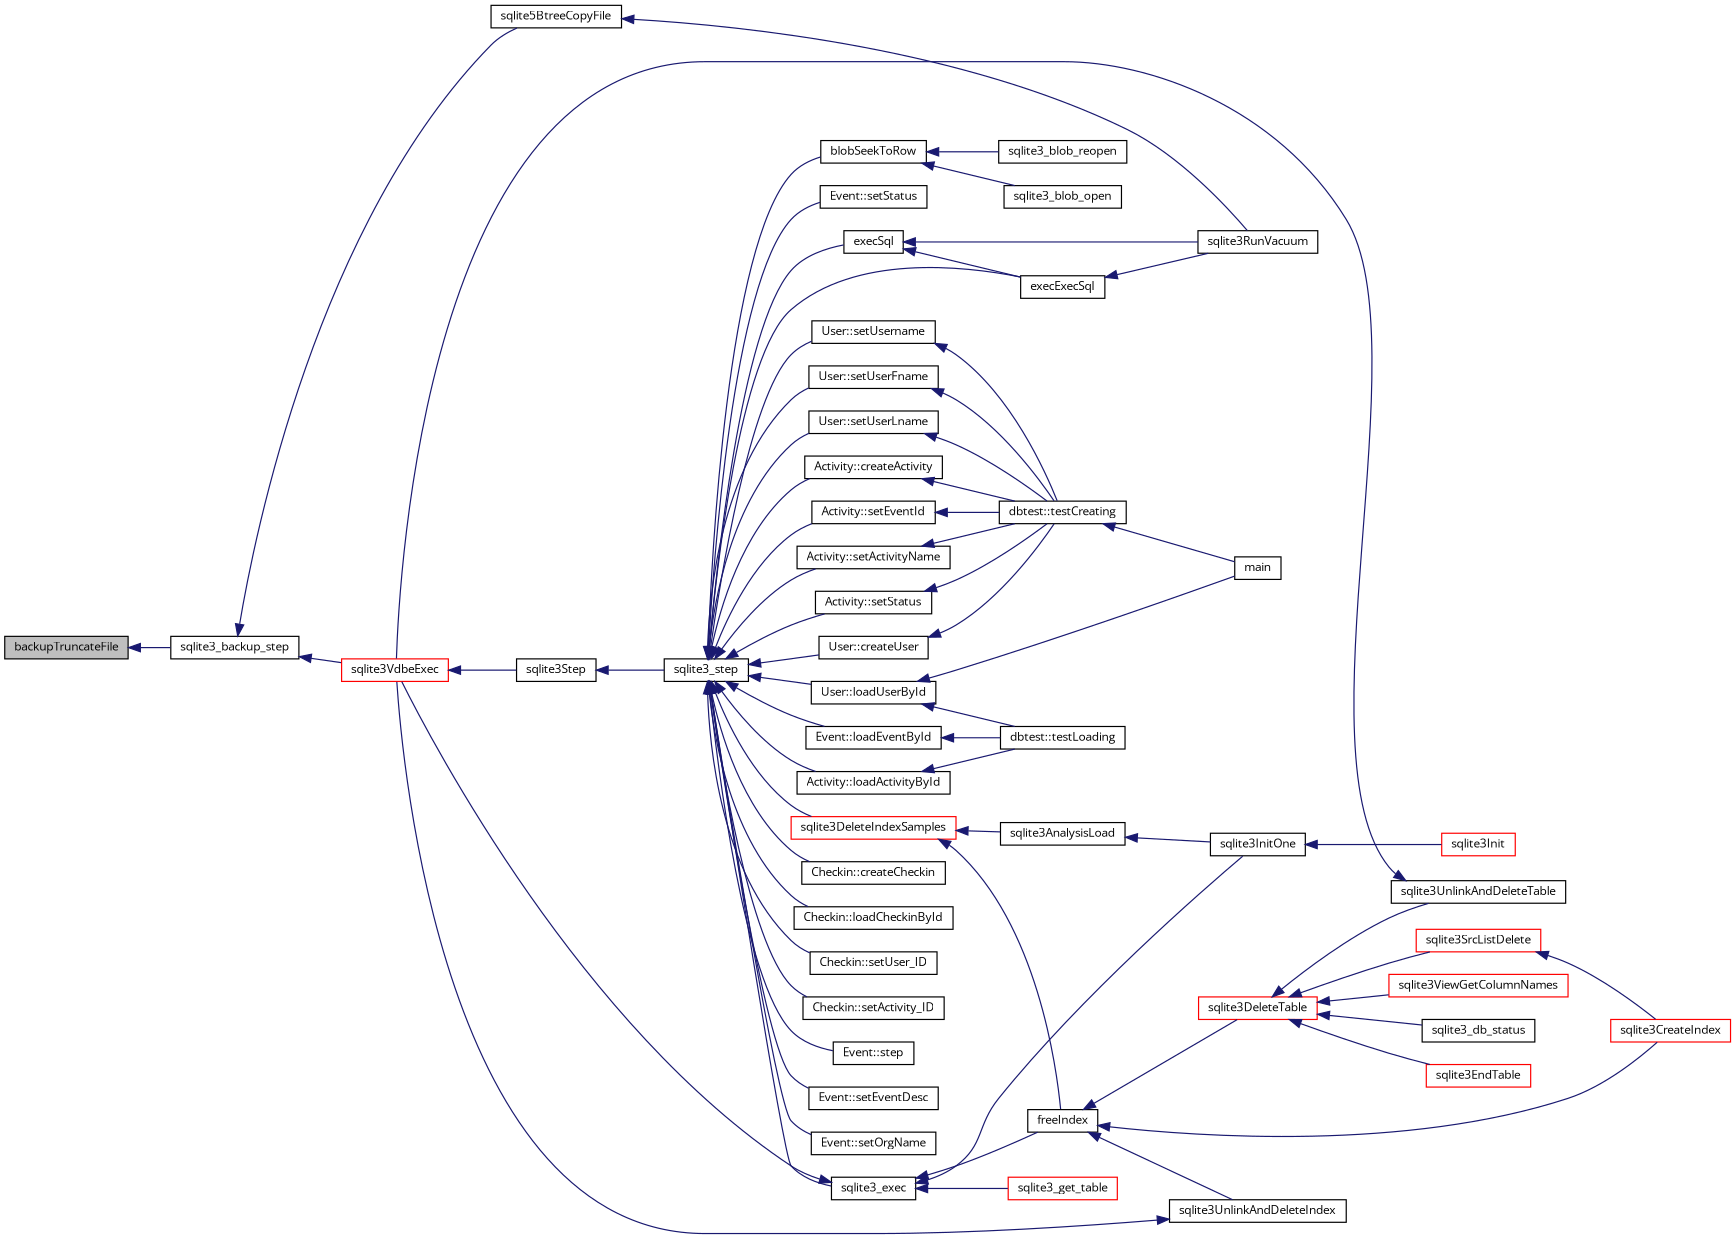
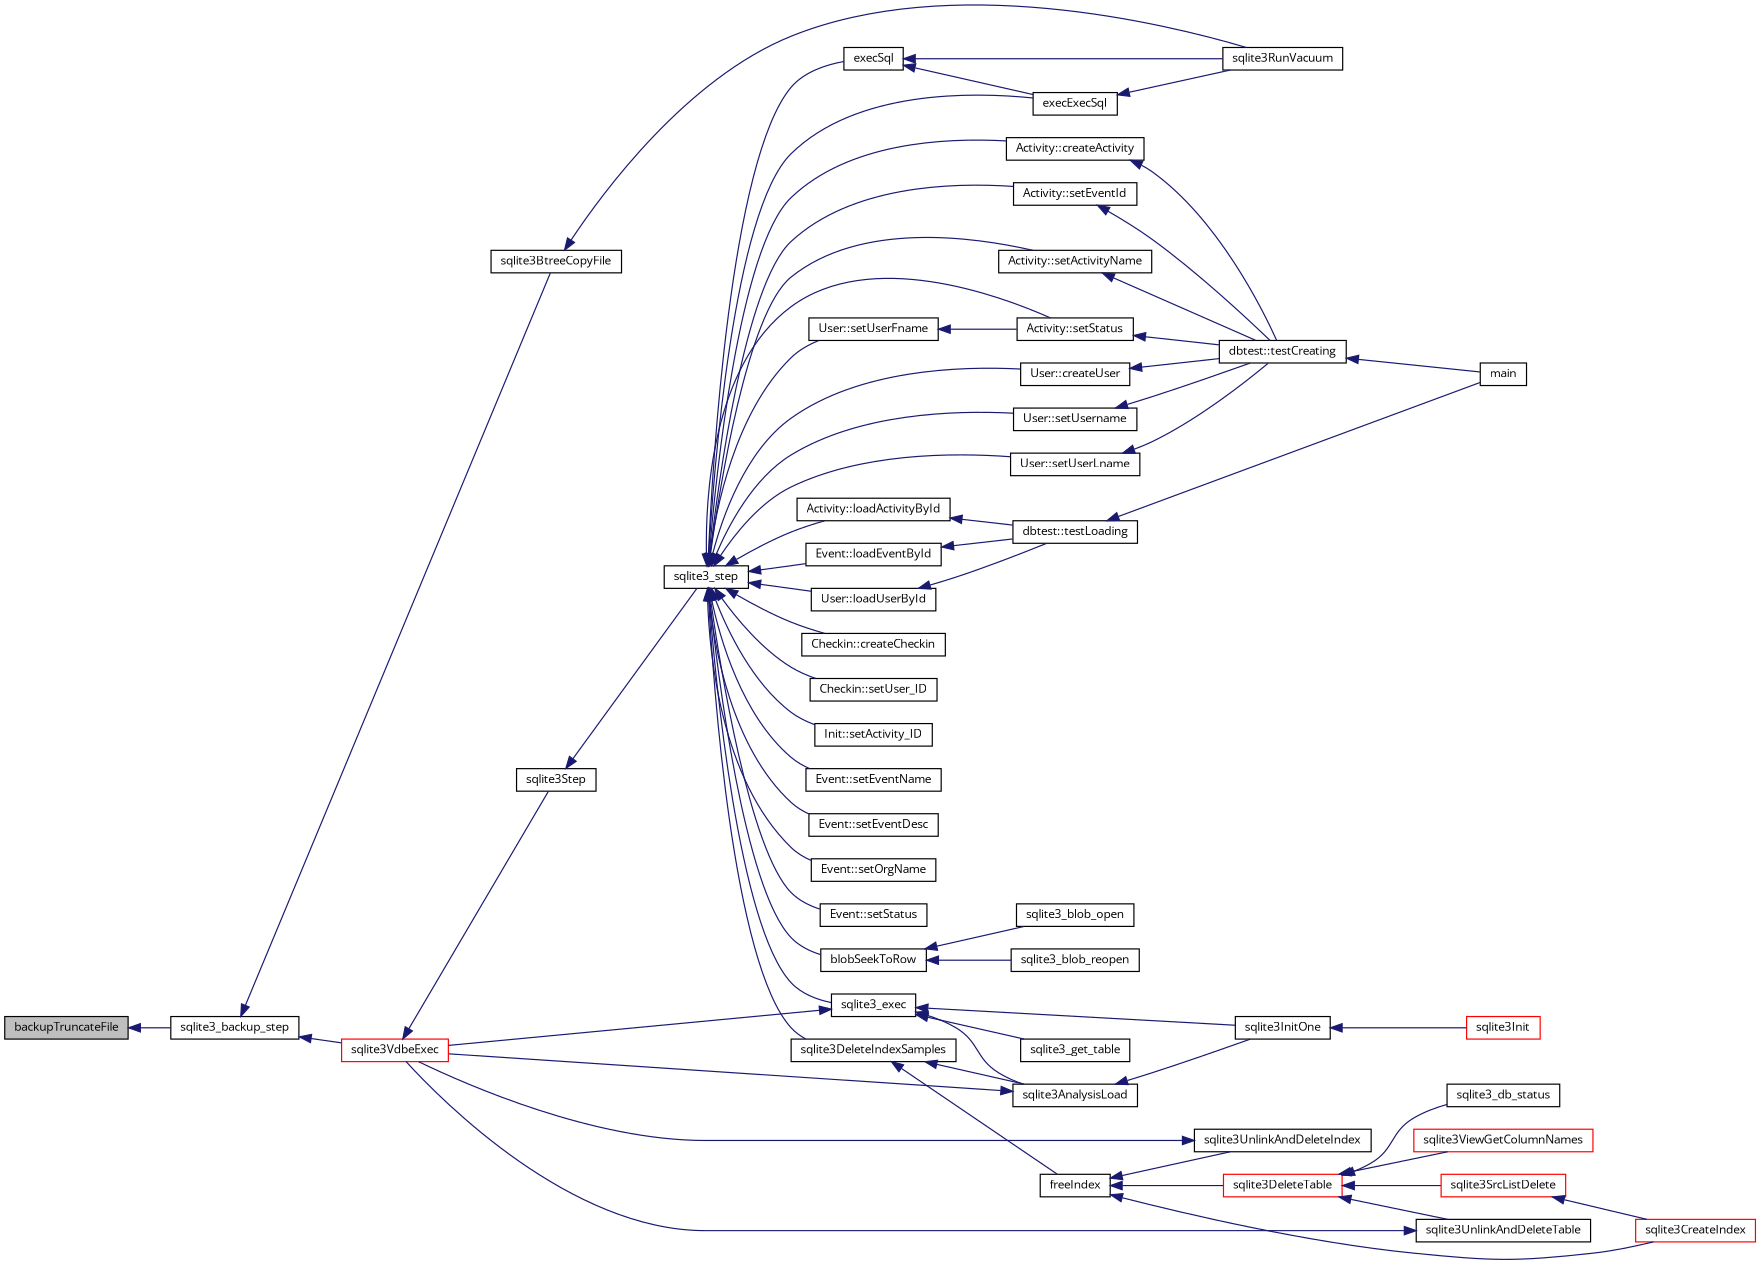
node "sqlite5BtreeCopyFile": label "sqlite5BtreeCopyFile" -> "sqlite3BtreeCopyFile"
edge "dbtest::testCreating" -> "User::setUserFname": now "Activity::setStatus" -> "User::setUserFname"
edge "main" -> "User::loadUserById": now "main" -> "dbtest::testLoading"
node "sqlite3DeleteIndexSamples": color red -> black
node "Checkin::loadCheckinById": removed
node "Checkin::setActivity_ID": label "Checkin::setActivity_ID" -> "Init::setActivity_ID"
node "Event::step": label "Event::step" -> "Event::setEventName"
edge "sqlite3VdbeExec" -> "sqlite3AnalysisLoad": added
node "sqlite3EndTable": removed
edge "freeIndex" -> "sqlite3_exec": now "sqlite3AnalysisLoad" -> "sqlite3_exec"
node "sqlite3_get_table": color red -> black
